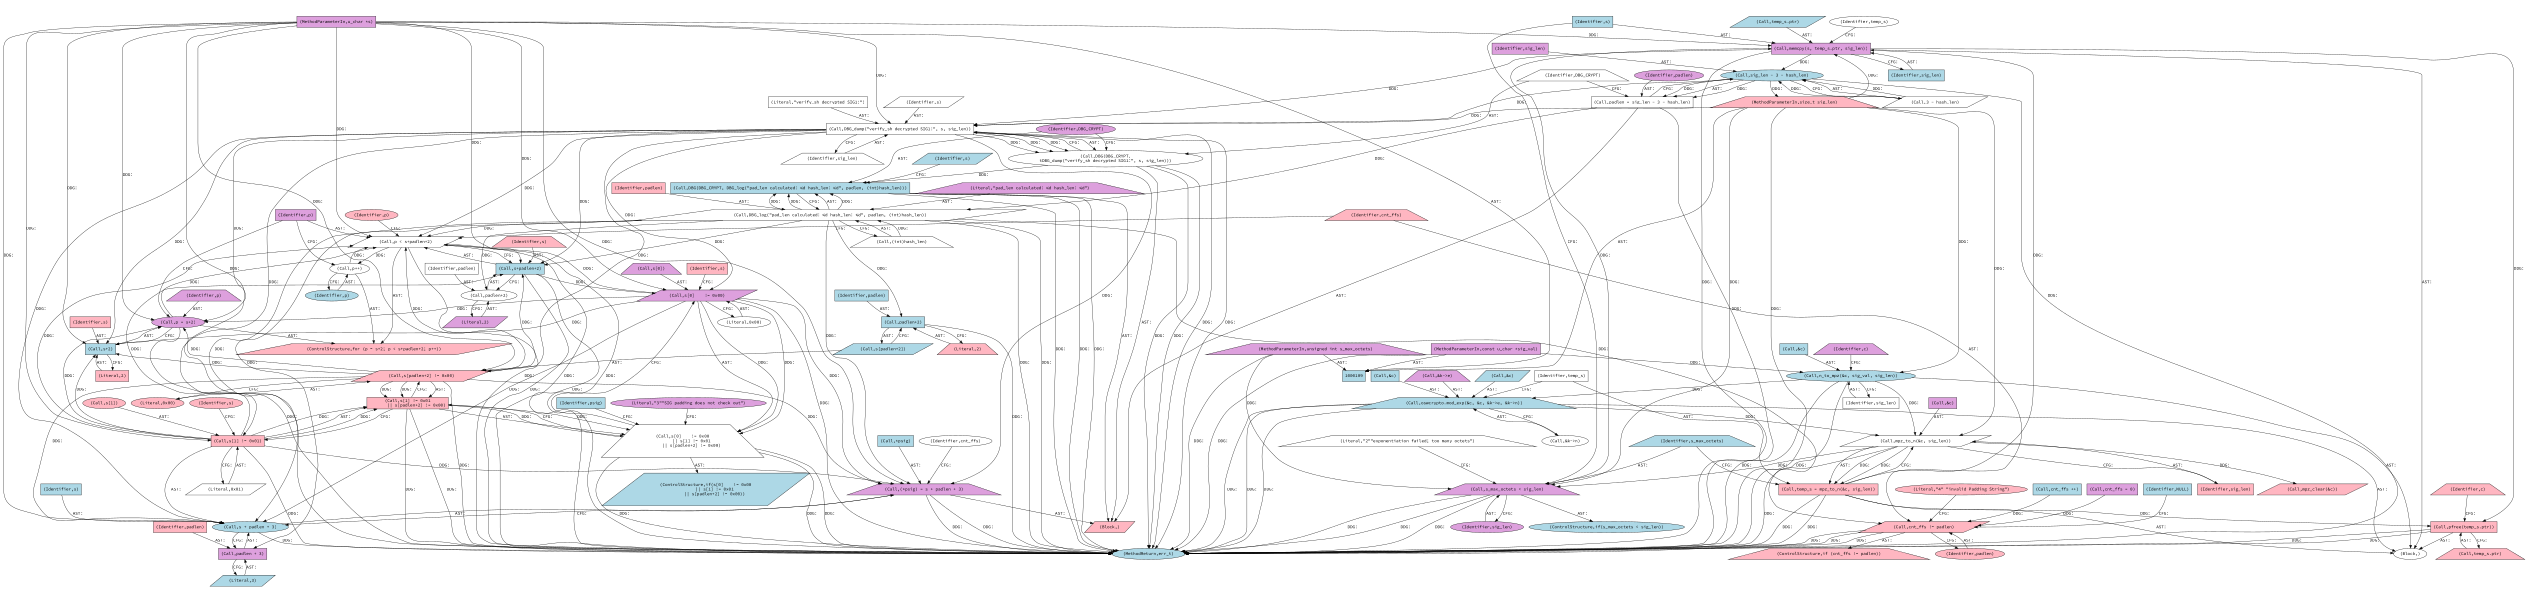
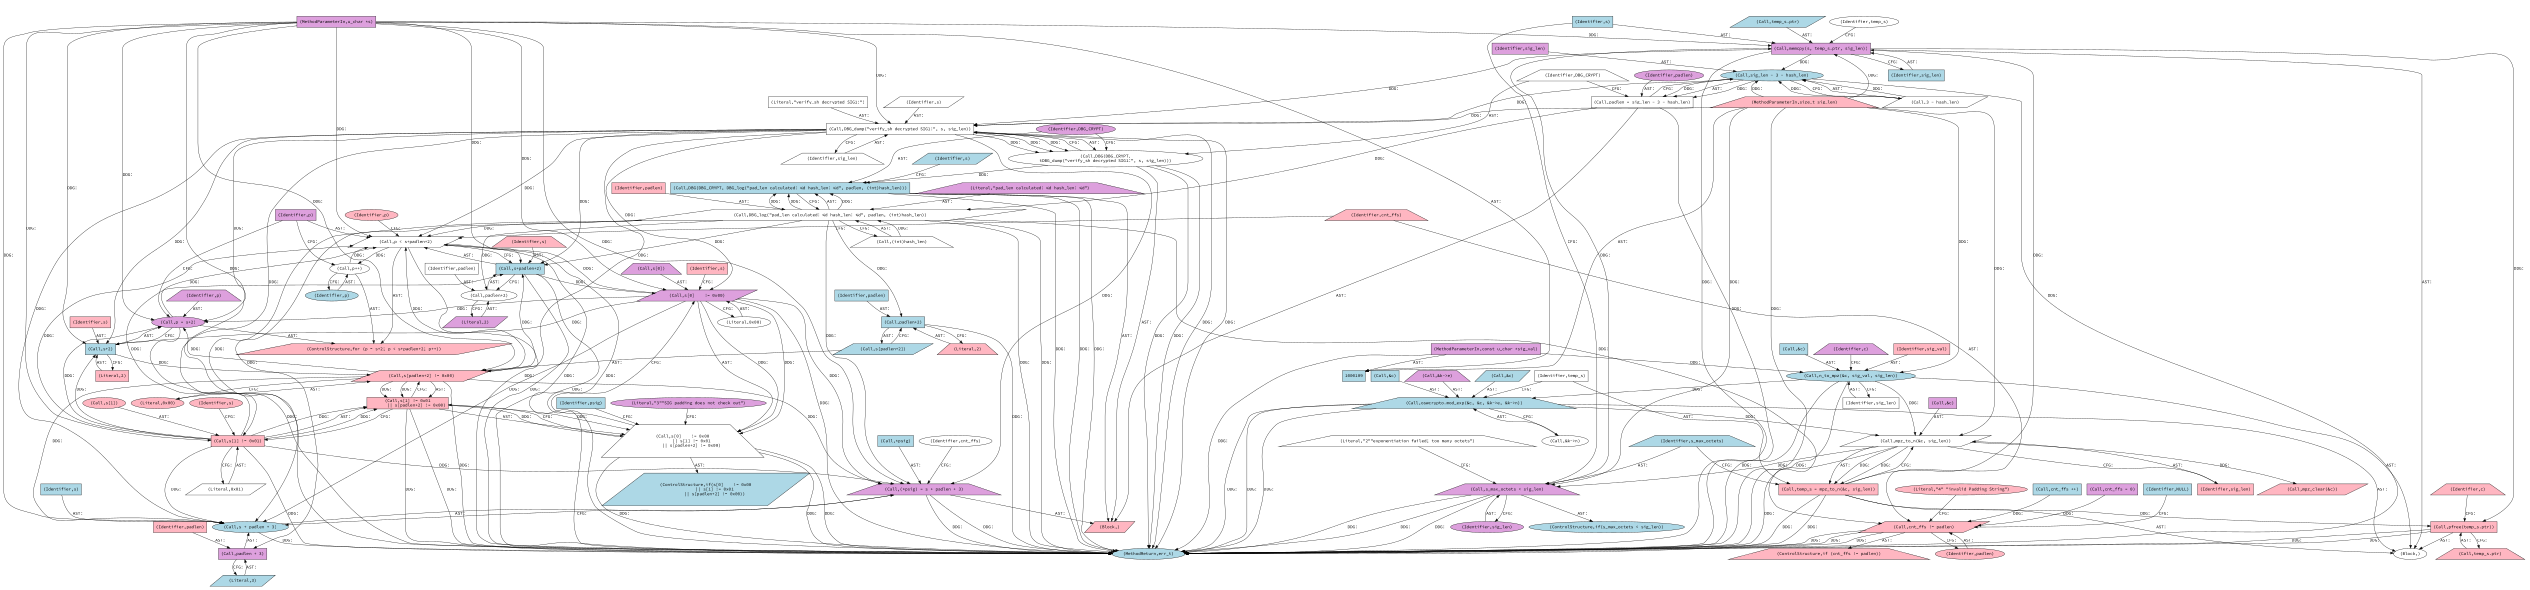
edge "(Call,sig_len - 3 - hash_len)" -> "(MethodParameterIn,size_t sig_len)": reversed
node "(MethodParameterIn,unsigned int s_max_octets)": removed
node "(Identifier,sig_val)": added
edge "(Call,s[padlen+2] != 0x00)" -> "(Call,s+2)": reversed
edge "(Call,s[1] != 0x01)" -> "(Call,s + padlen + 3)": label "AST: " -> "DDG: "
edge "(Call,s + padlen + 3)" -> "(Call,padlen + 3)": removed, label "CFG:"
